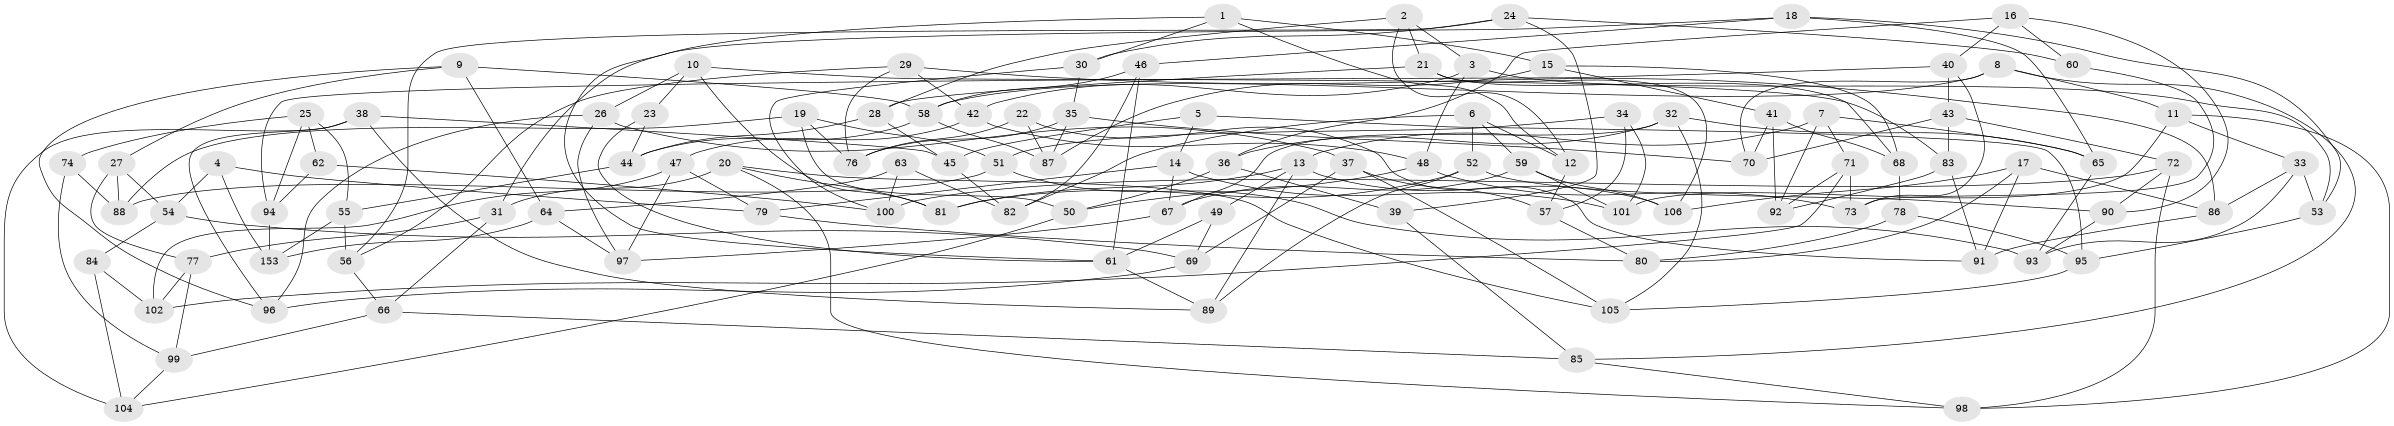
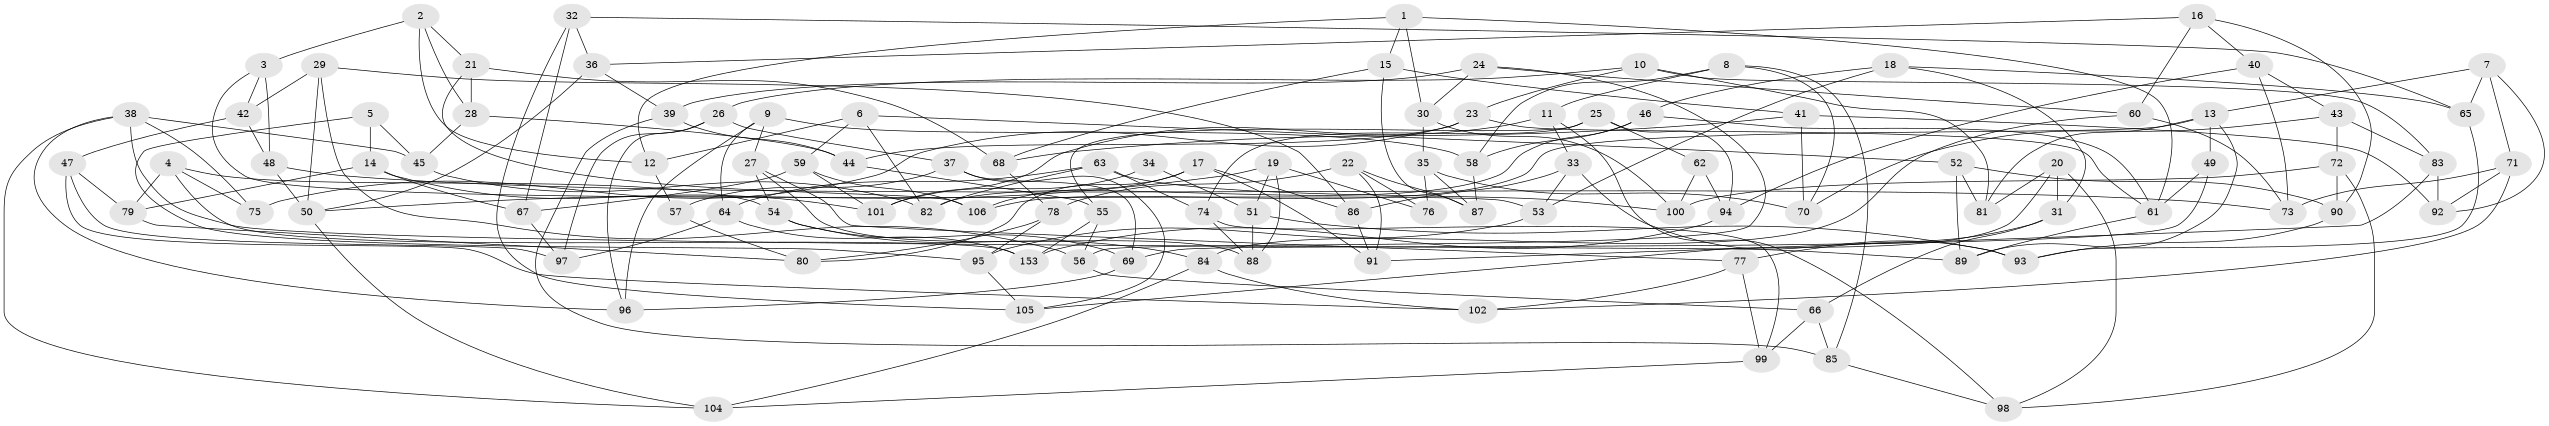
edge "29" -- "76": now "29" -- "50"
edge "58" -- "44": now "39" -- "44"
edge "34" -- "57": removed
edge "22" -- "78": added
edge "63" -- "74": added
node "75": added
edge "60" -- "84": added
